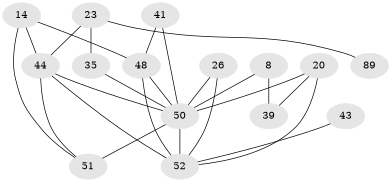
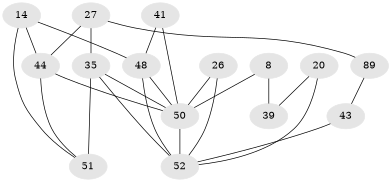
node "23": label "23" -> "27"
edge "89" -- "43": added
edge "20" -- "50": removed
edge "44" -- "52": now "35" -- "52"
edge "50" -- "51": now "35" -- "51"
